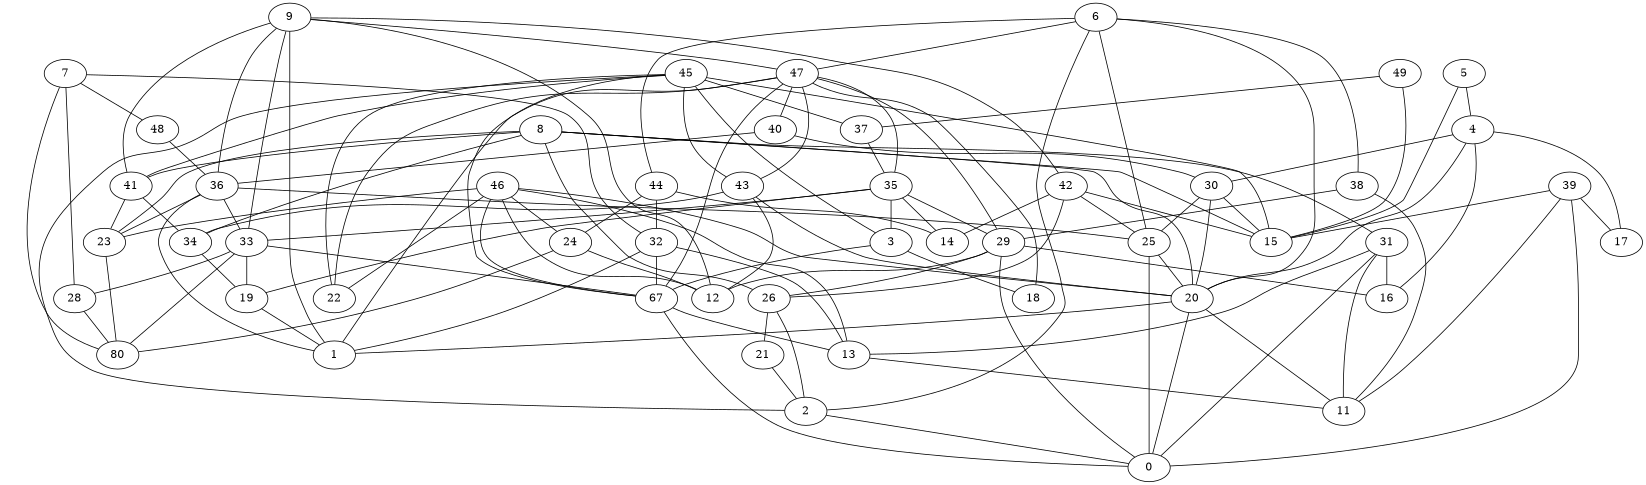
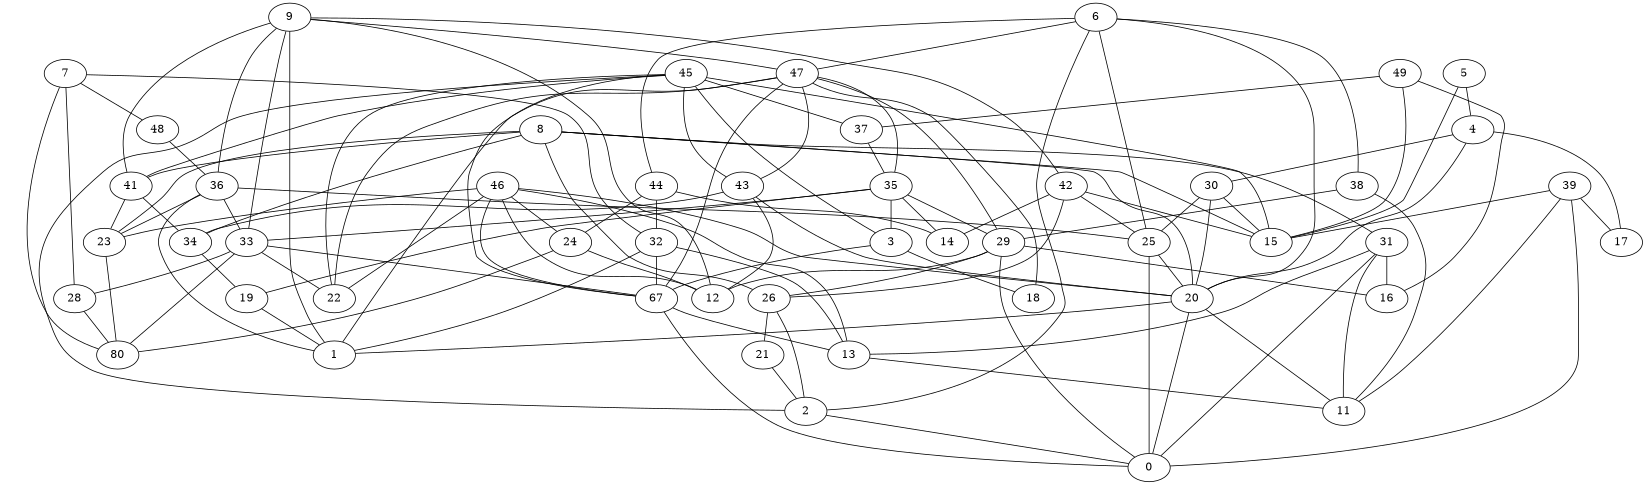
node "40": removed
edge "4" -- "16": now "49" -- "16"
edge "33" -- "19": now "33" -- "22"
